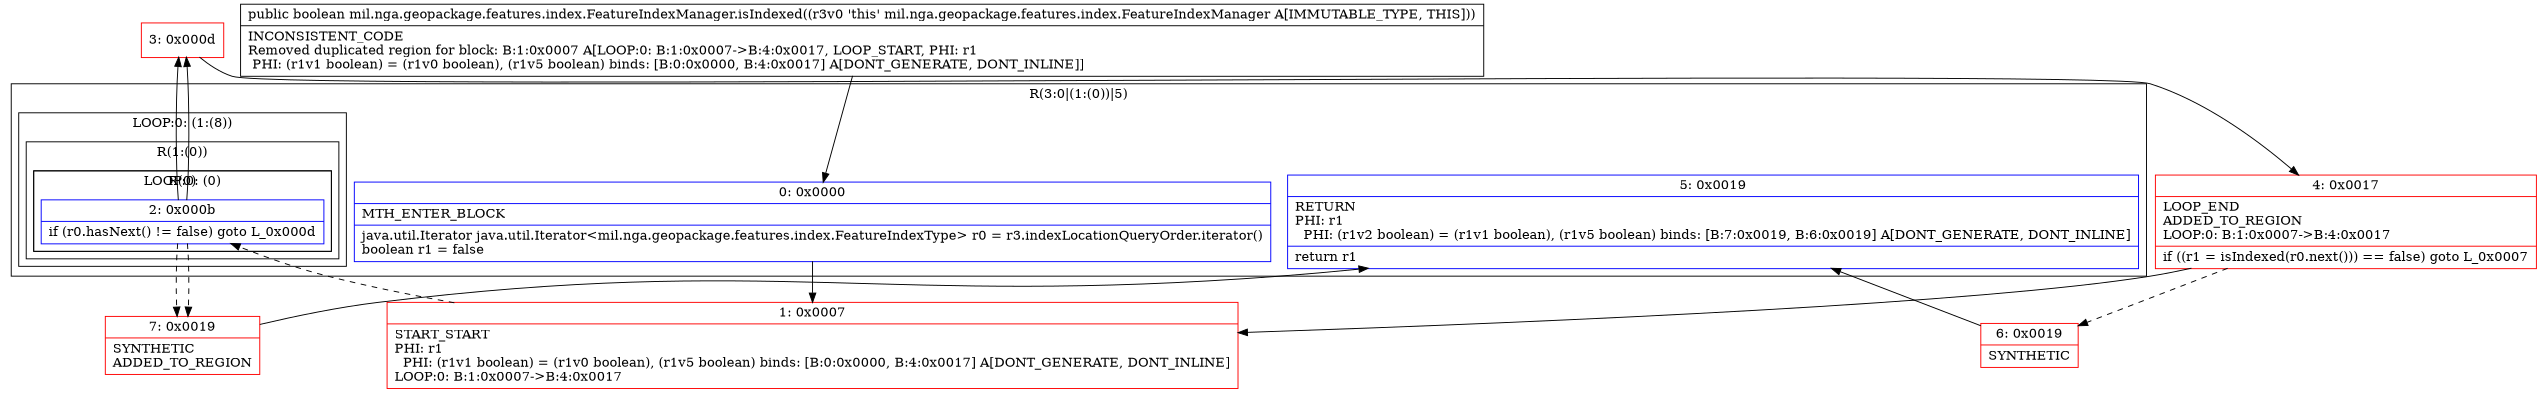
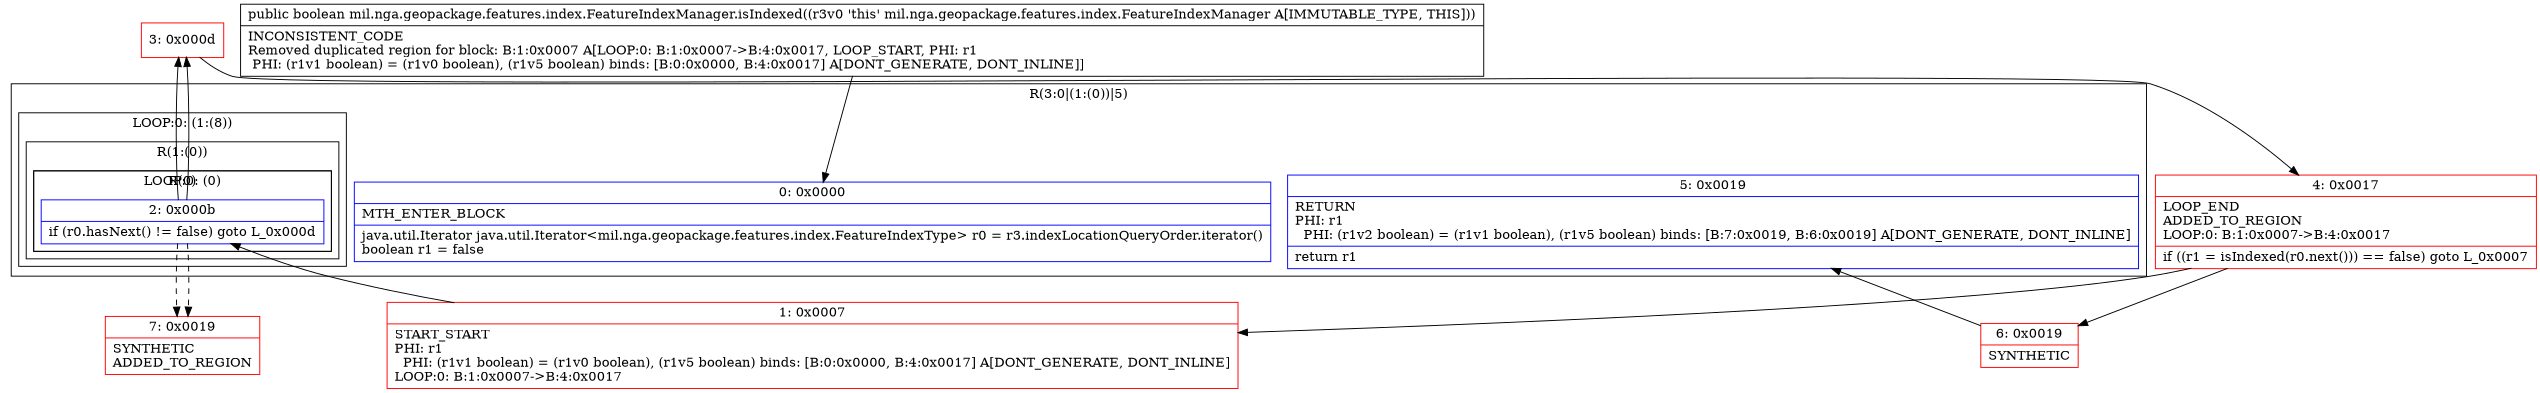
edge "0: 0x0000" -> "1: 0x0007": removed
edge "1: 0x0007" -> "2: 0x000b": style dashed -> solid
edge "7: 0x0019" -> "5: 0x0019": removed
edge "4: 0x0017" -> "6: 0x0019": style dashed -> solid
